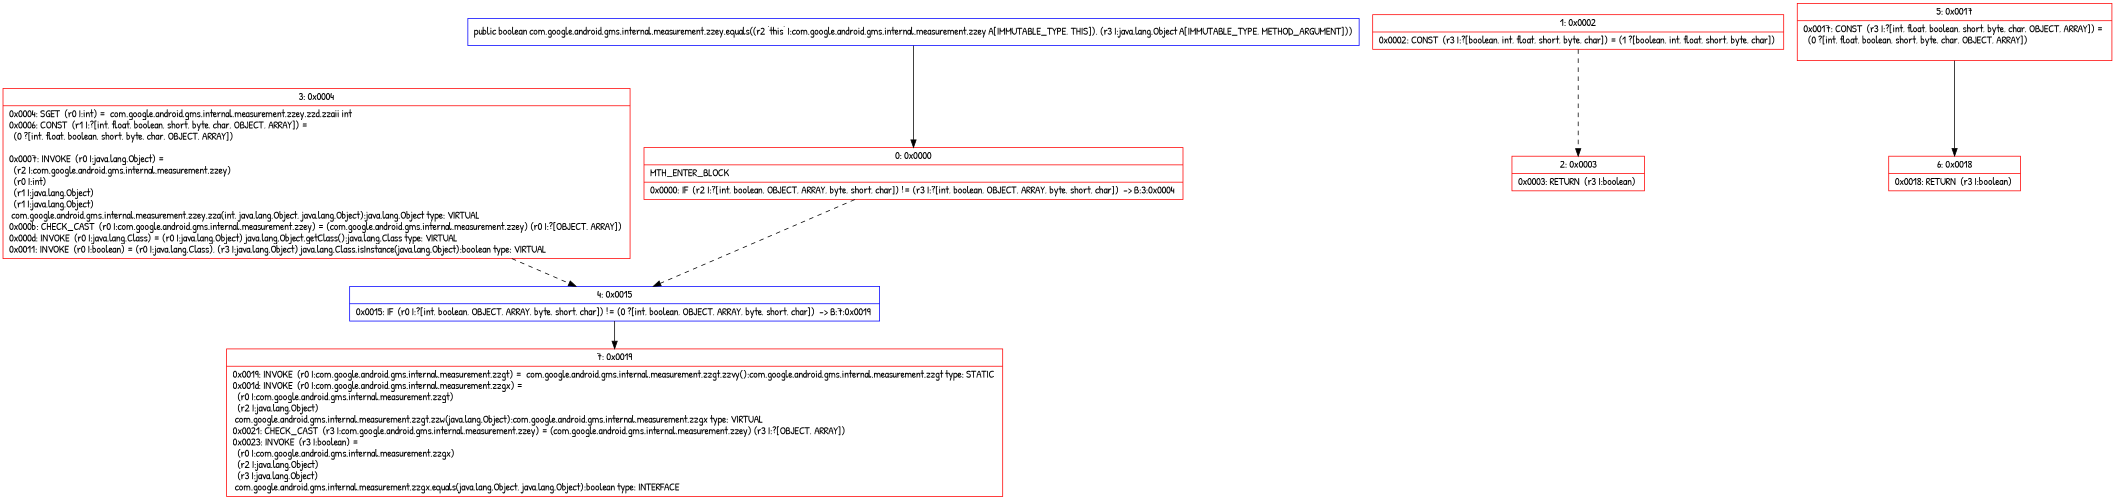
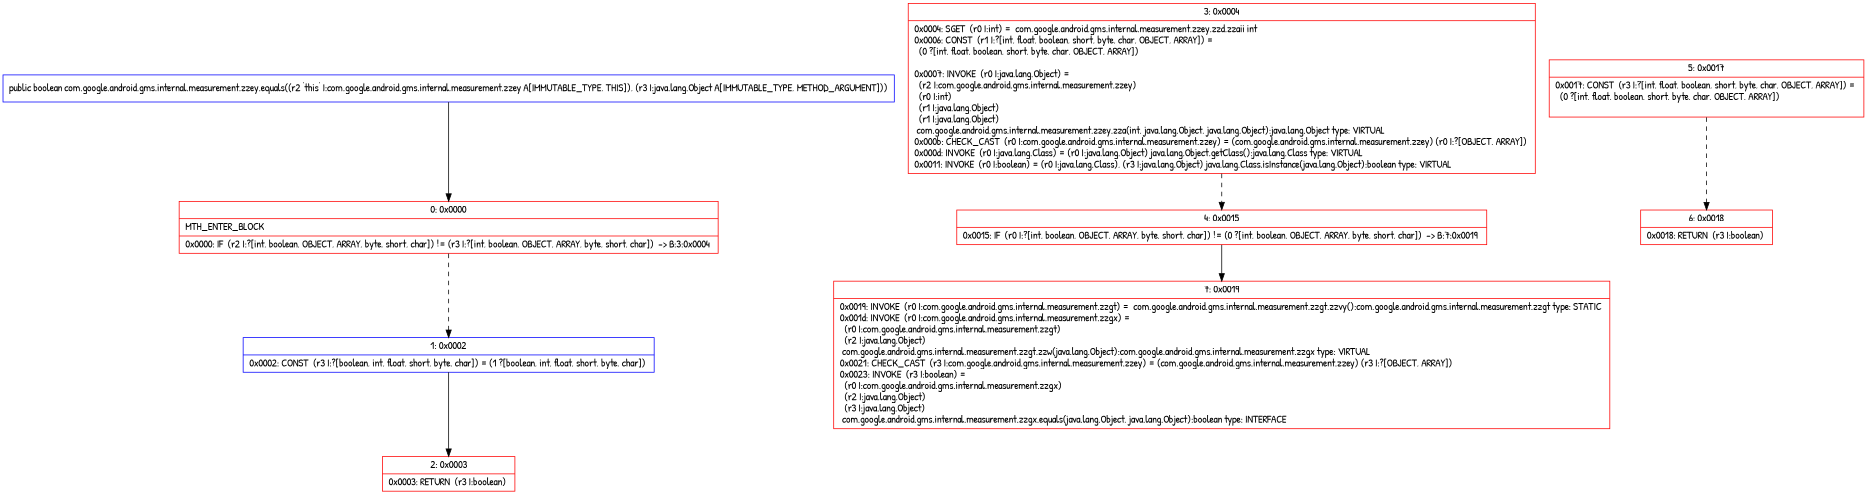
node "1: 0x0002": color red -> blue
edge "1: 0x0002" -> "2: 0x0003": style dashed -> solid
edge "5: 0x0017" -> "6: 0x0018": style solid -> dashed
edge "0: 0x0000" -> "4: 0x0015": now "0: 0x0000" -> "1: 0x0002"
node "4: 0x0015": color blue -> red
